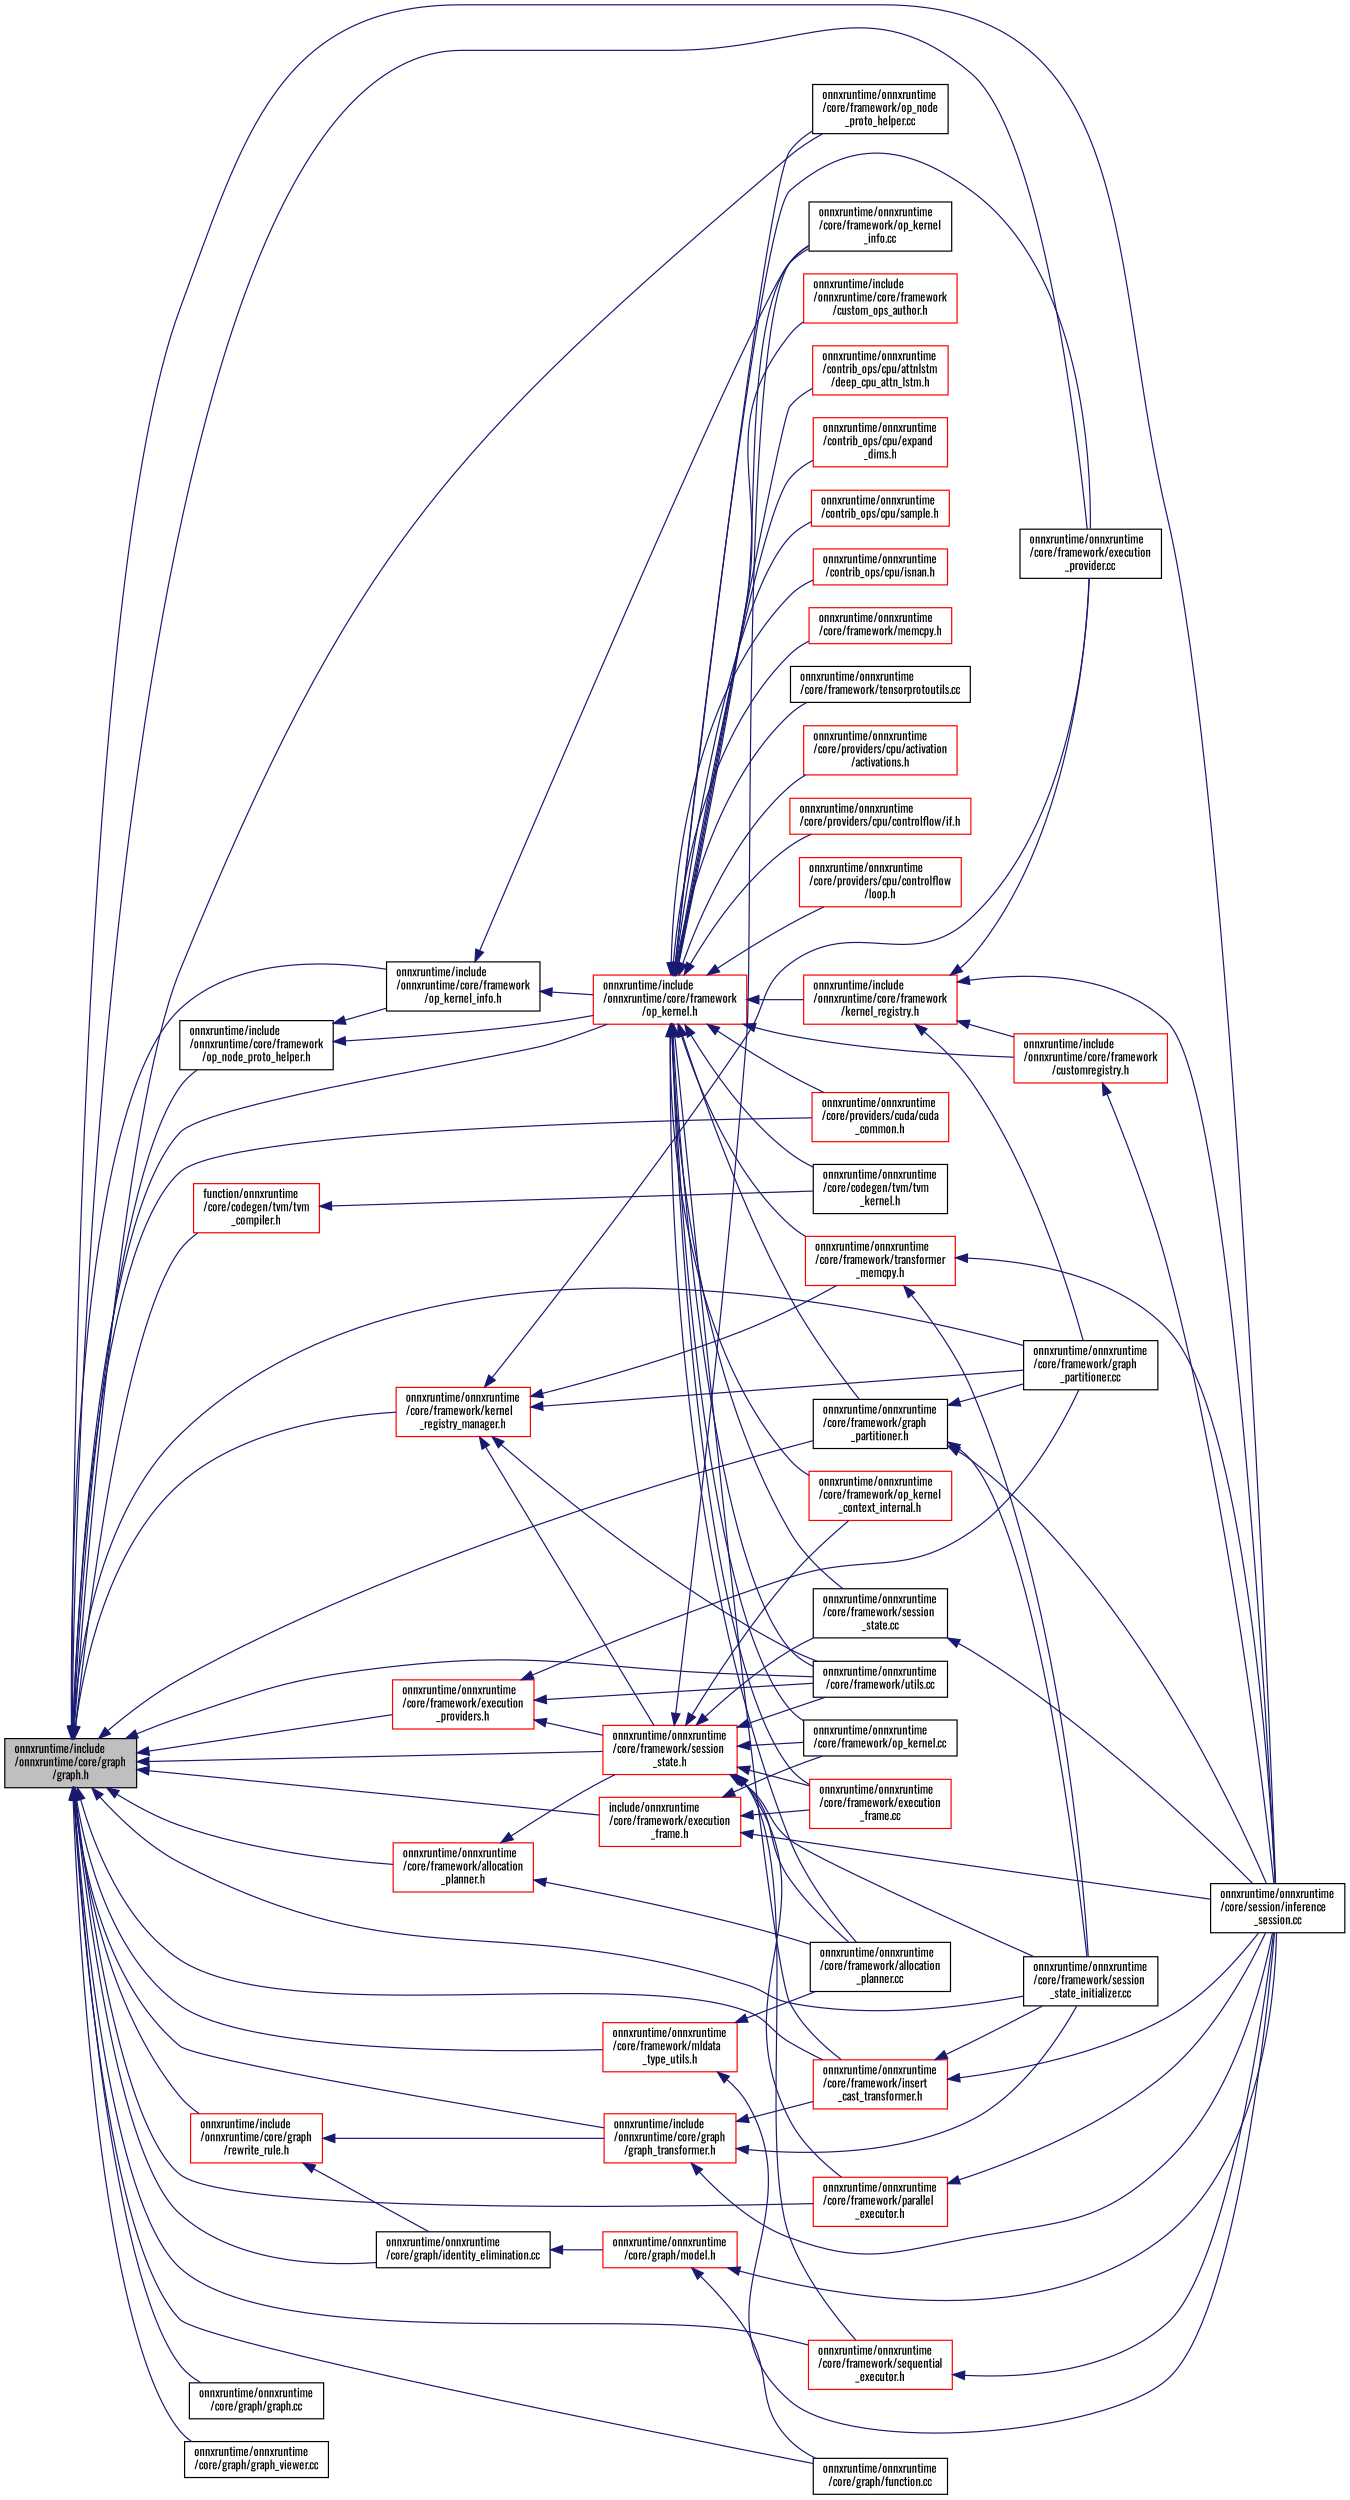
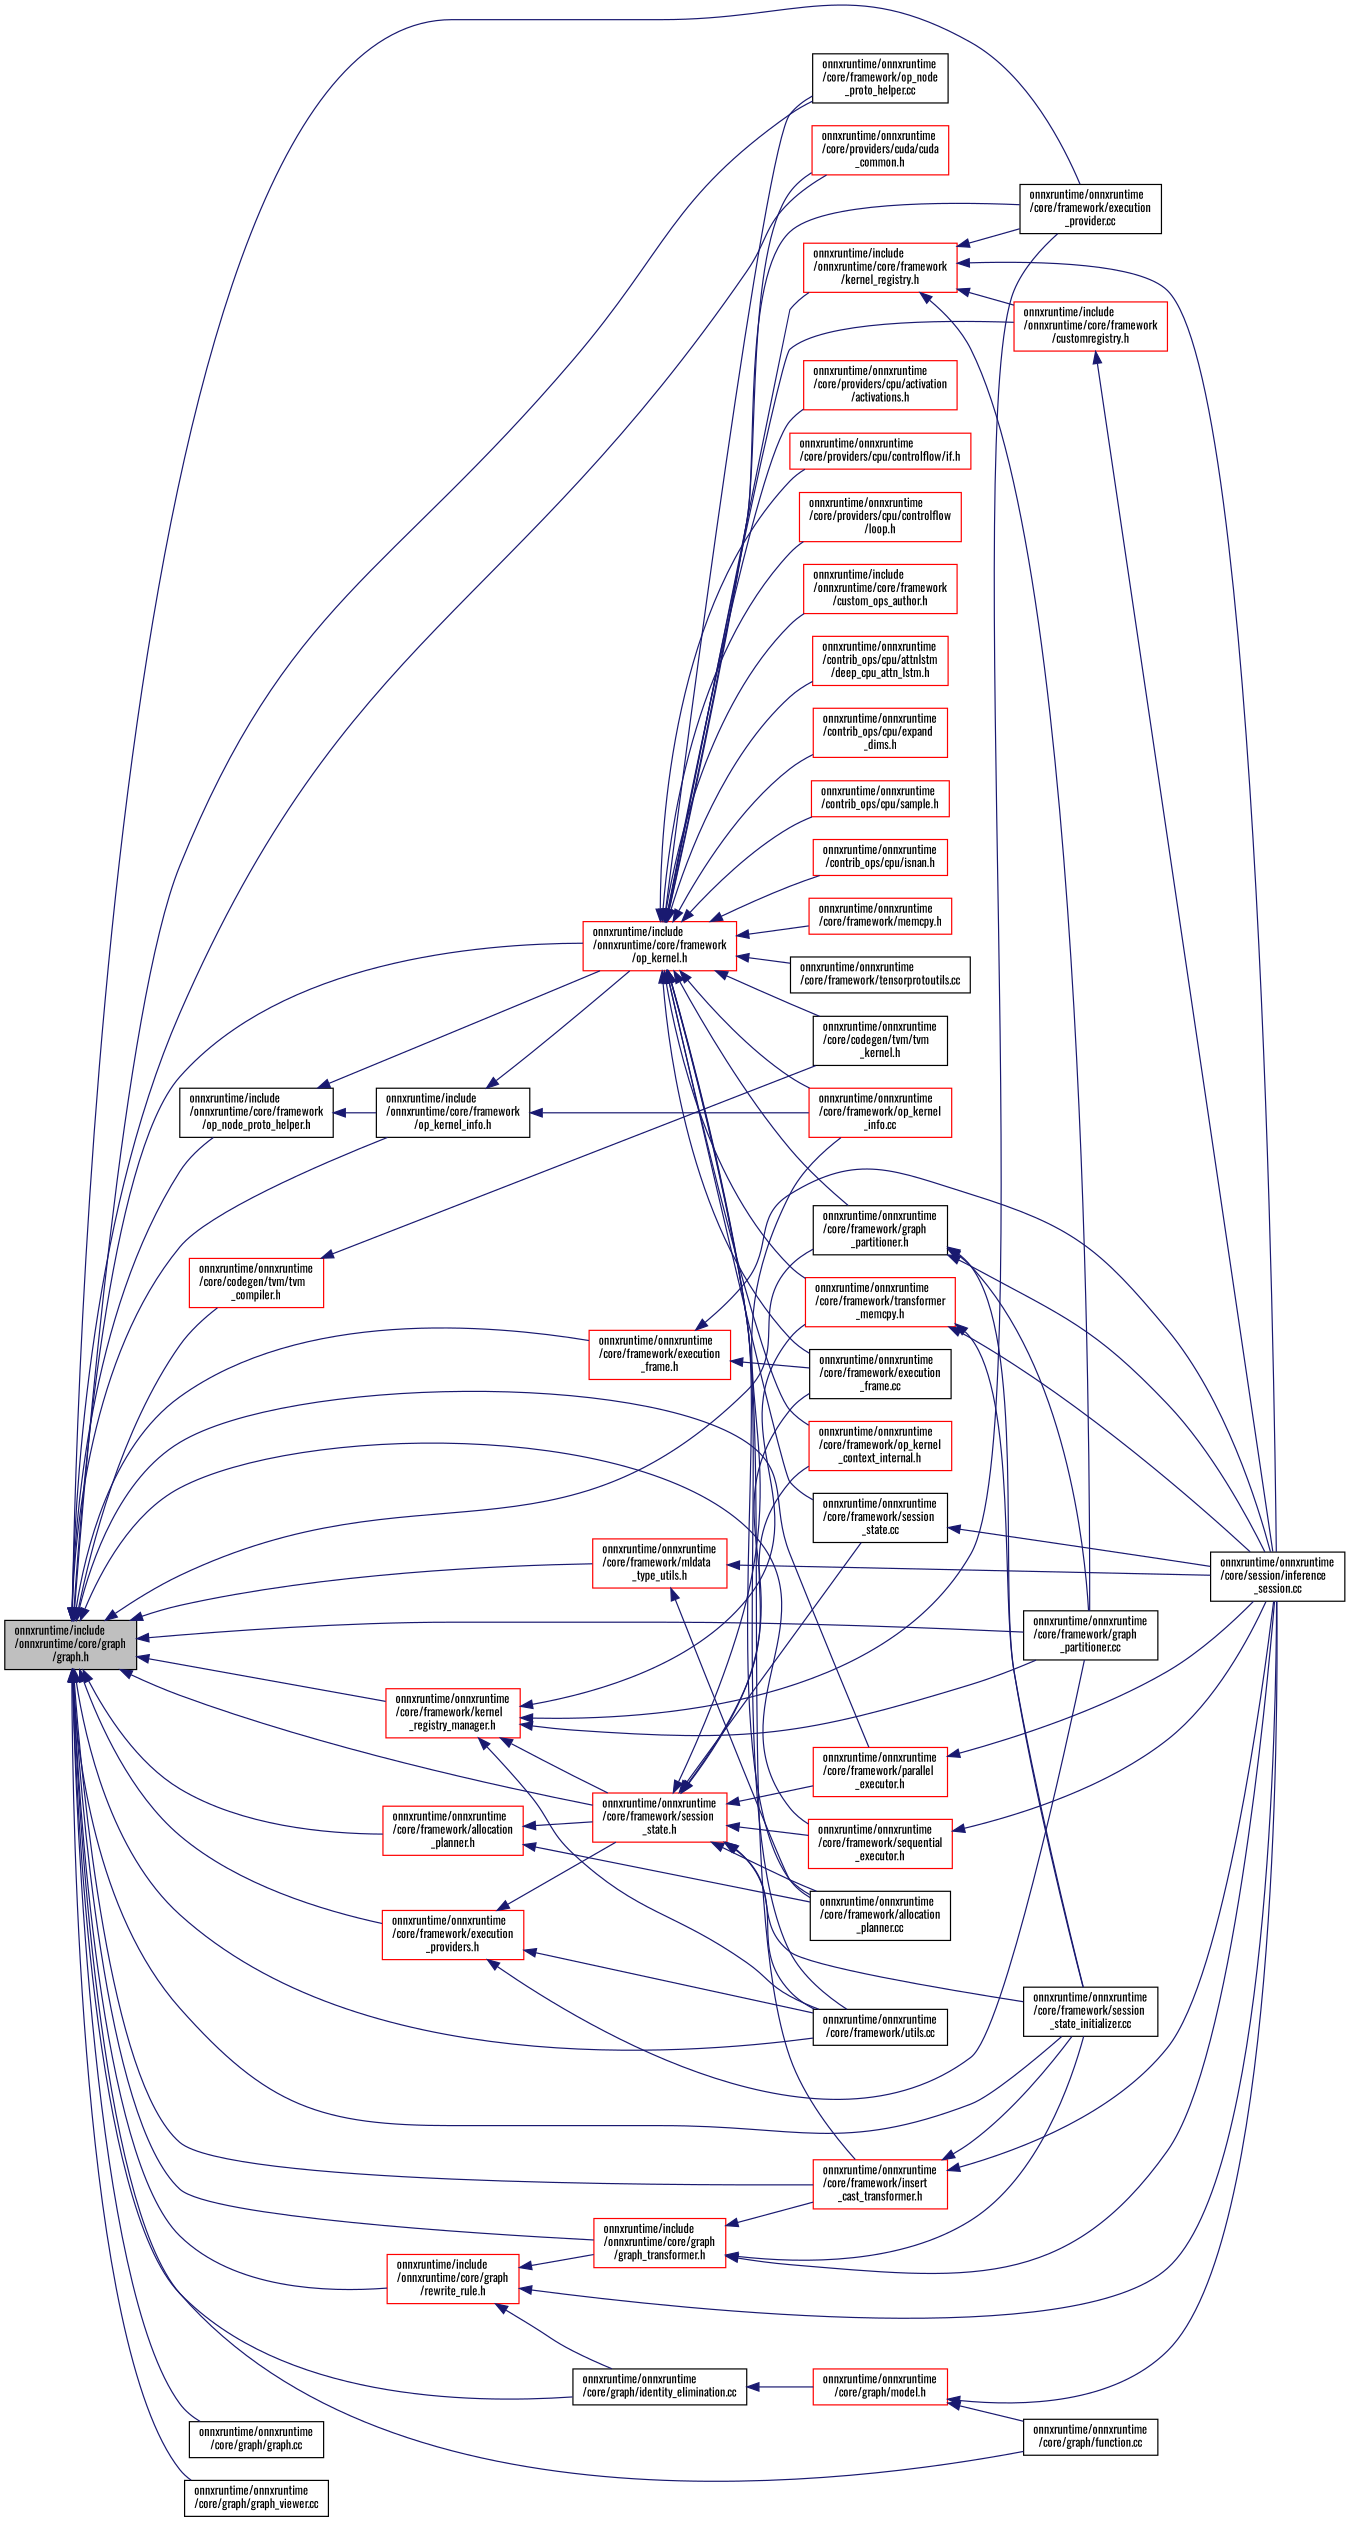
edge "onnxruntime/onnxruntime /core/session/inference _session.cc" -> "onnxruntime/include /onnxruntime/core/graph /graph.h": now "onnxruntime/onnxruntime /core/session/inference _session.cc" -> "onnxruntime/include /onnxruntime/core/graph /rewrite_rule.h"
node "onnxruntime/onnxruntime /core/framework/op_kernel _info.cc": color black -> red
node "function/onnxruntime /core/codegen/tvm/tvm _compiler.h": label "function/onnxruntime /core/codegen/tvm/tvm _compiler.h" -> "onnxruntime/onnxruntime /core/codegen/tvm/tvm _compiler.h"
node "onnxruntime/onnxruntime /core/framework/op_kernel.cc": removed
node "onnxruntime/onnxruntime /core/framework/execution _frame.cc": color red -> black
node "include/onnxruntime /core/framework/execution _frame.h": label "include/onnxruntime /core/framework/execution _frame.h" -> "onnxruntime/onnxruntime /core/framework/execution _frame.h"
